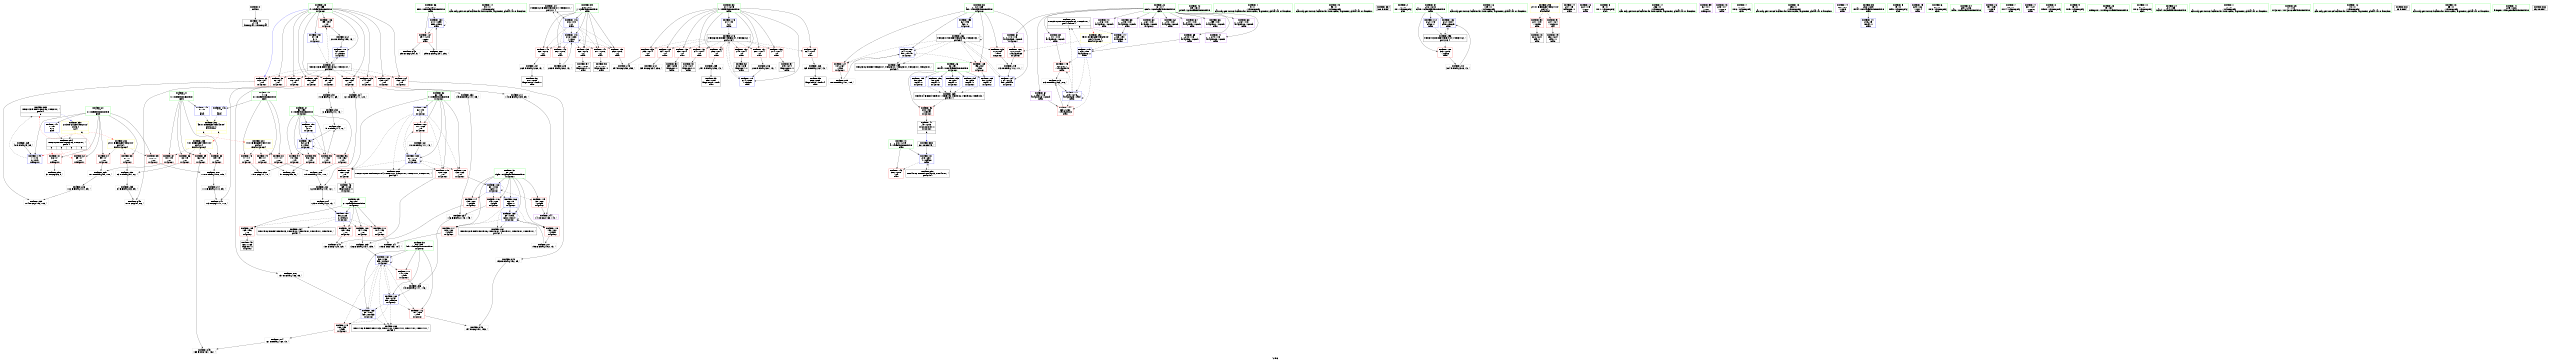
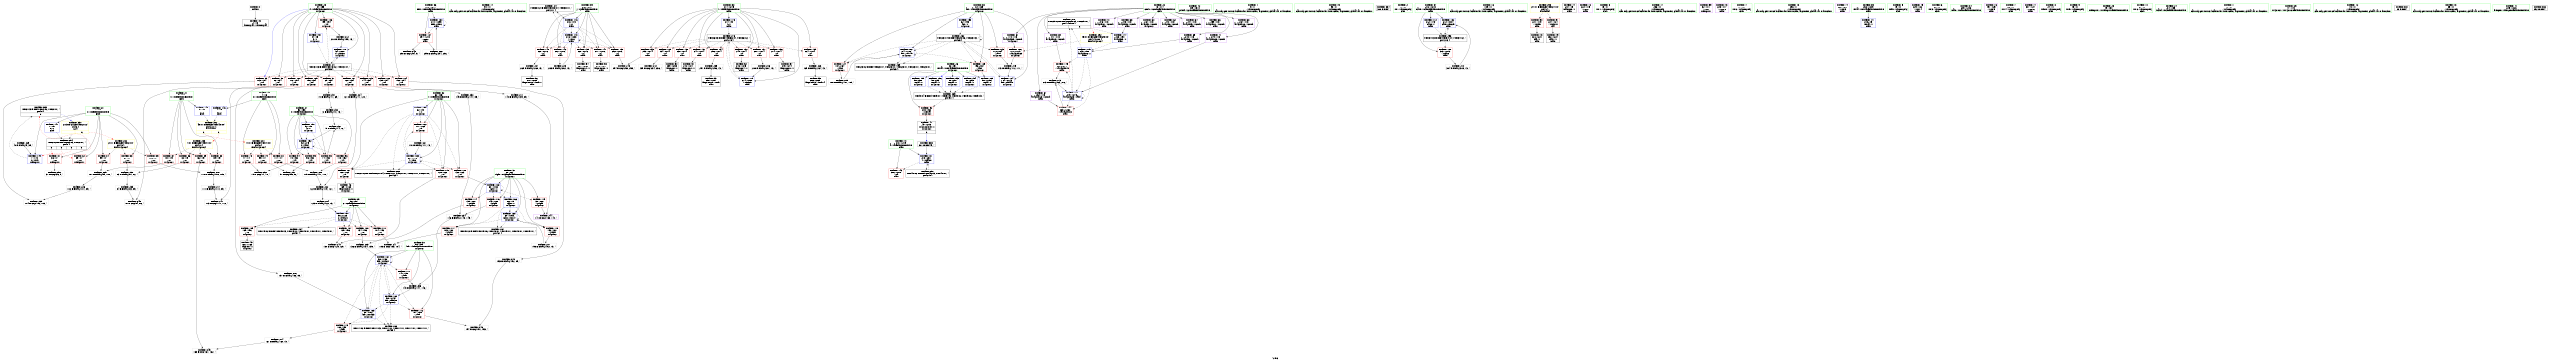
node "NodeID: 123": text "_Z8procv" -> "_Z4procv"
edge "NodeID: 71" -> "NodeID: 177": added
edge "NodeID: 26" -> "NodeID: 156": color black -> blue
